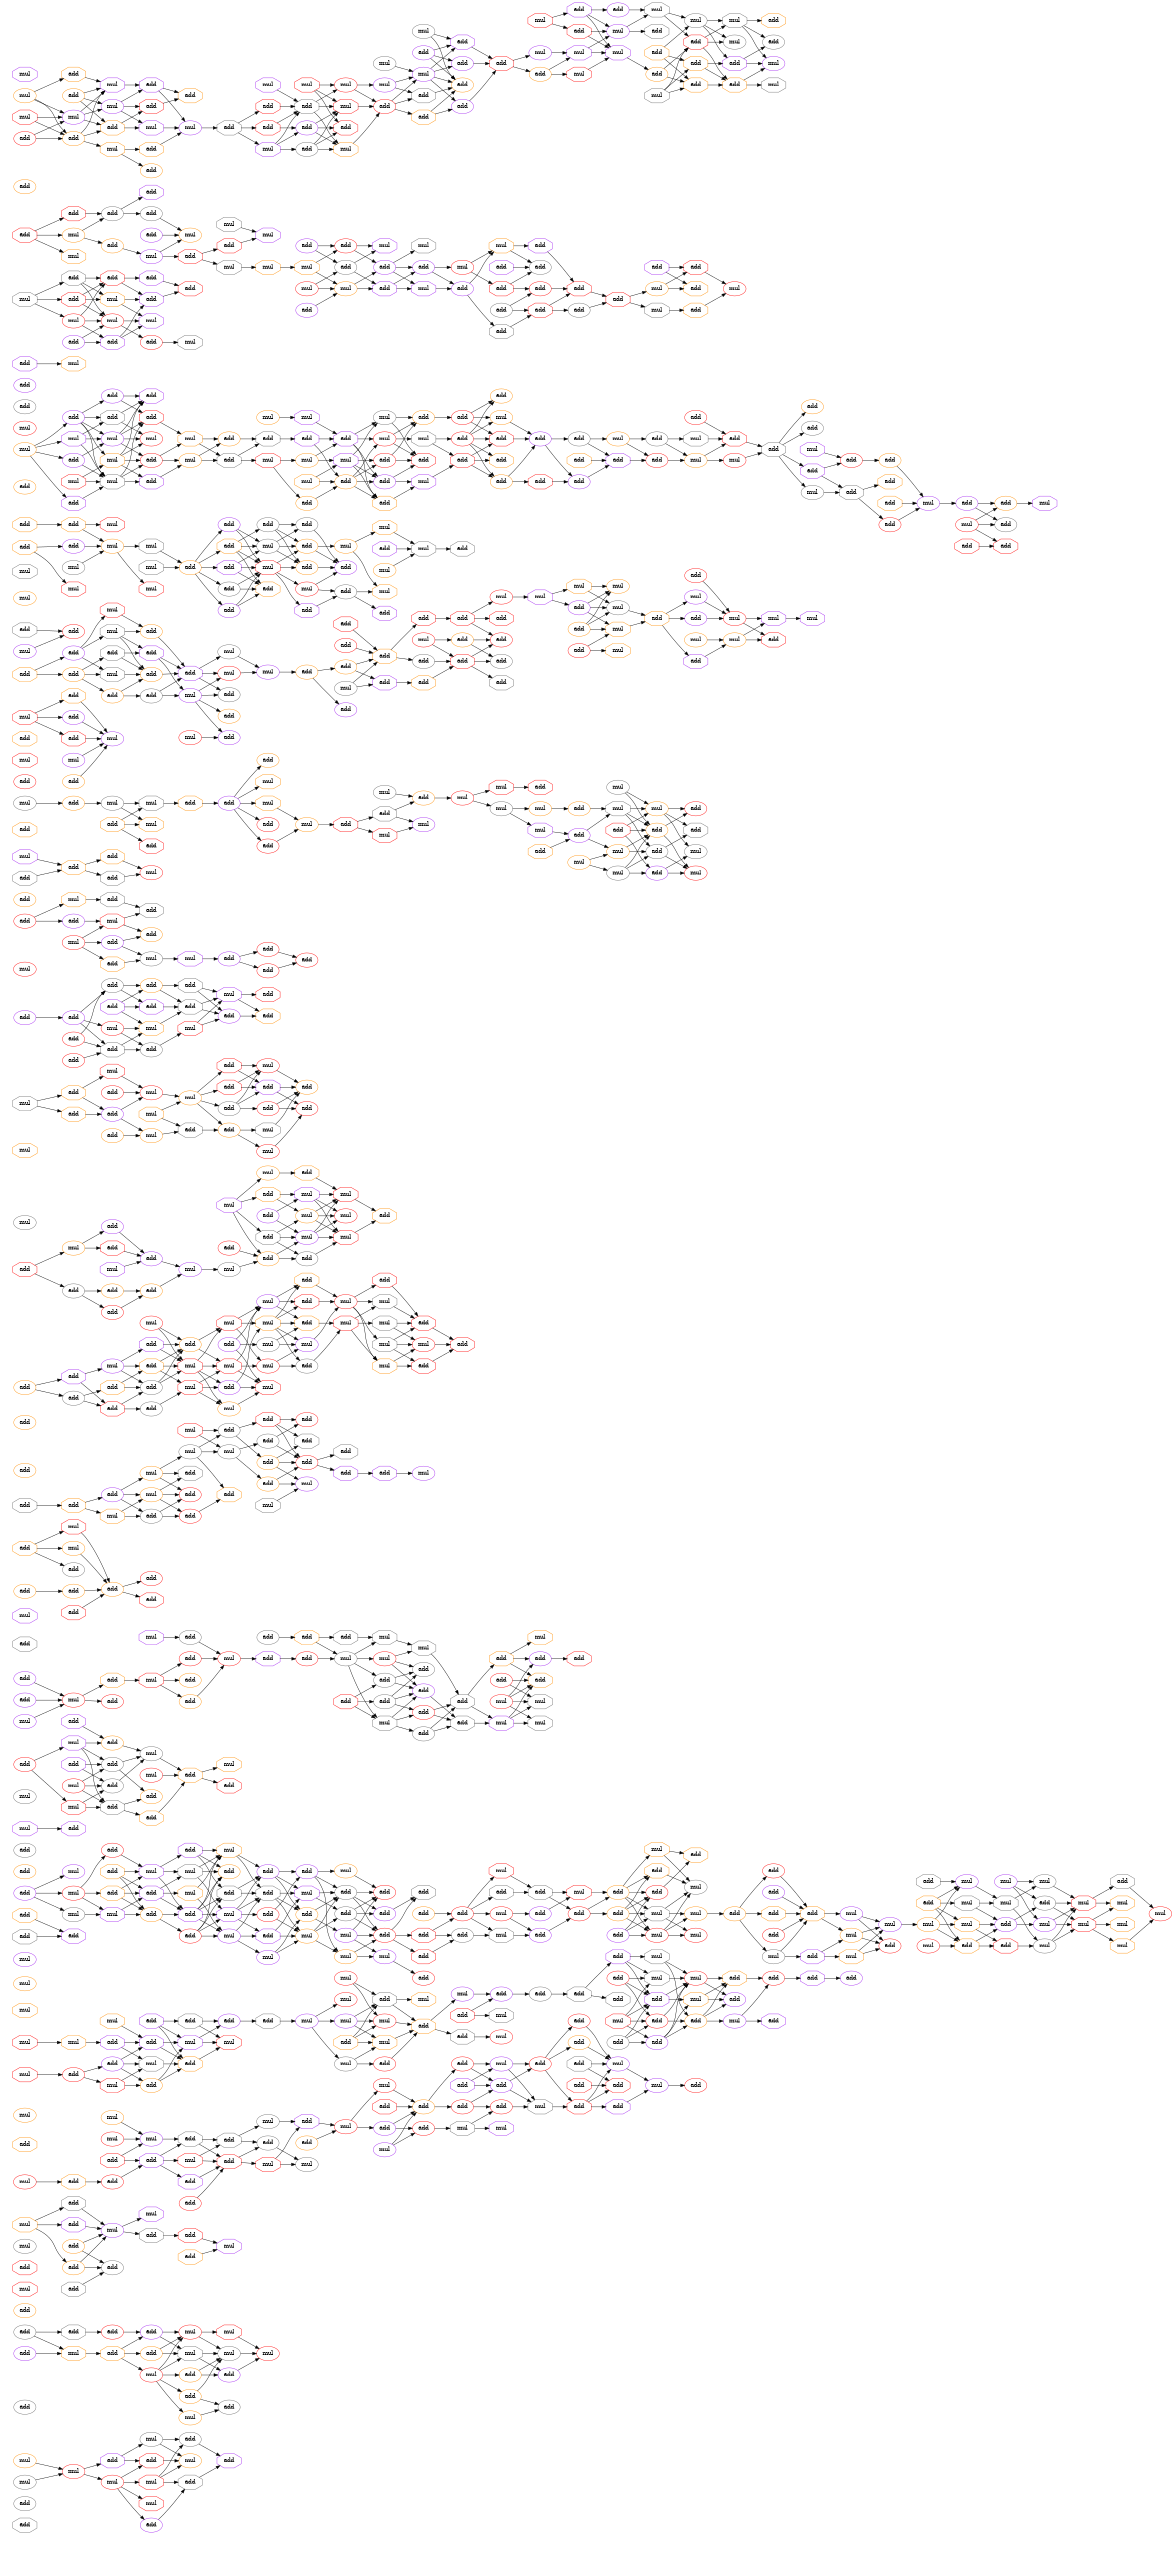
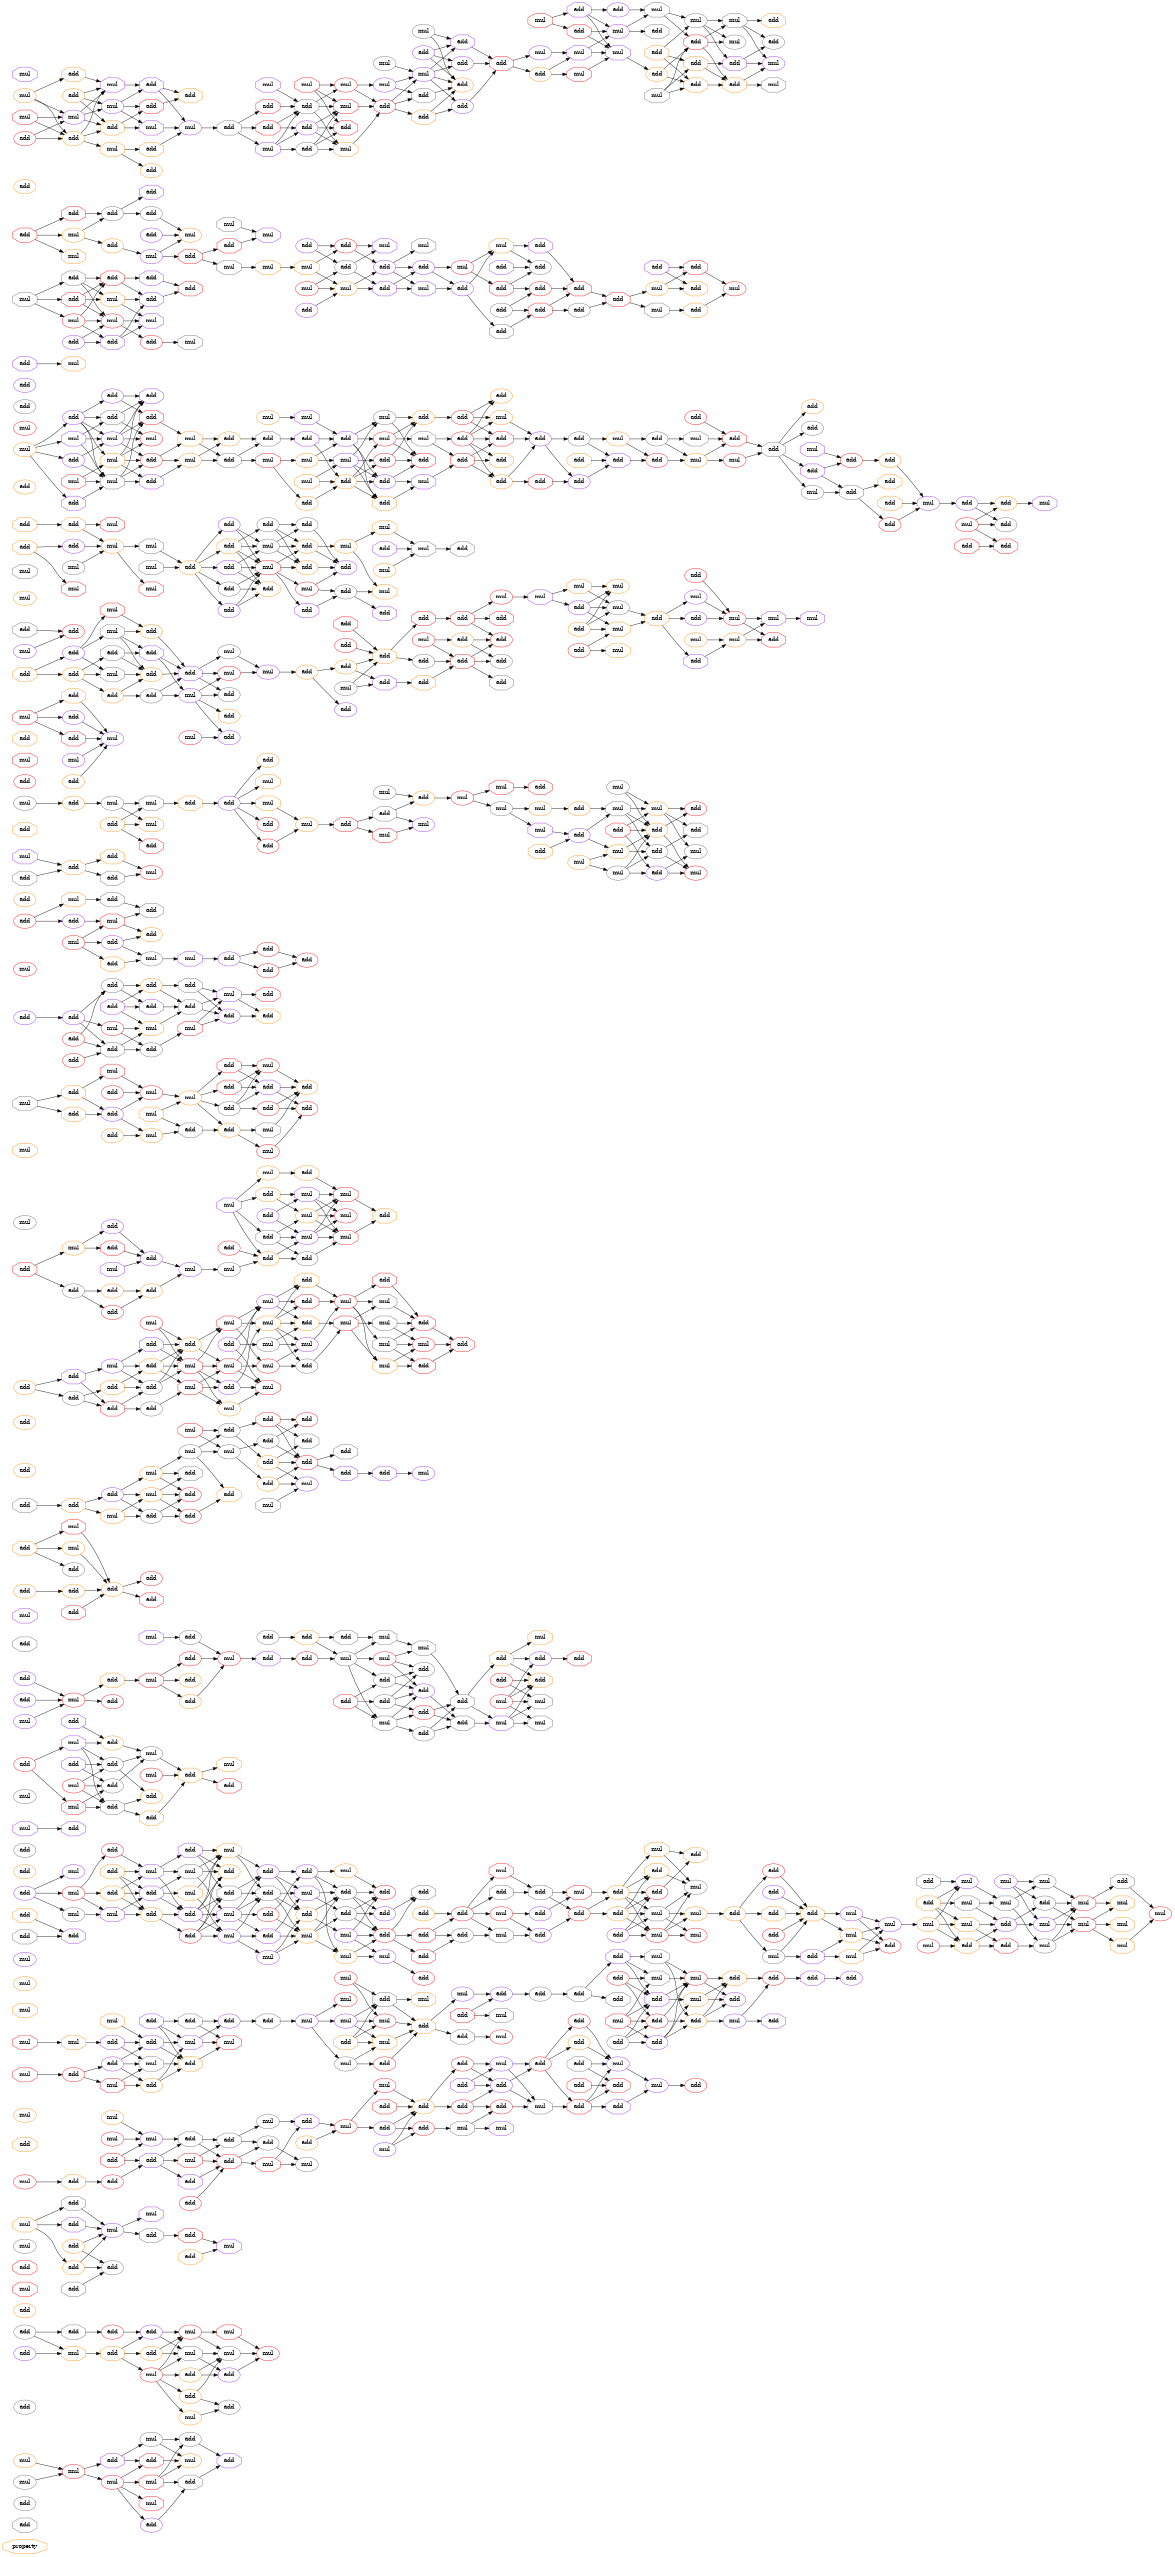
node "property": added
